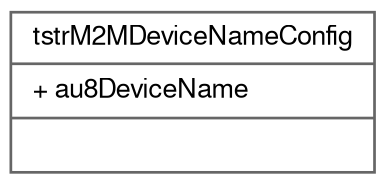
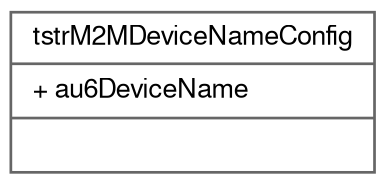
node "tstrM2MDeviceNameConfig": text "+ au8DeviceName" -> "+ au6DeviceName"
